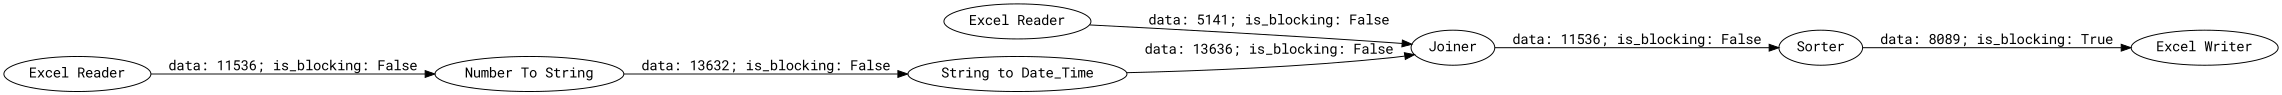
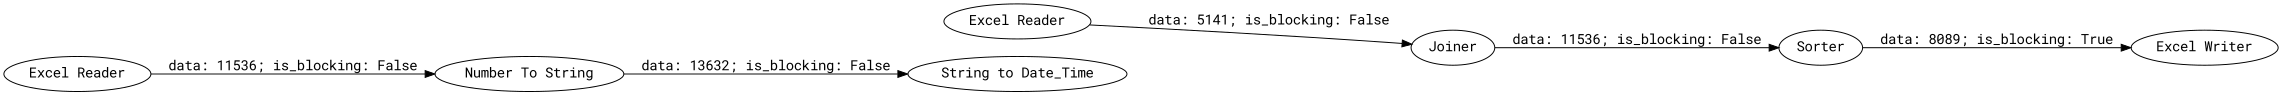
edge "String to Date_Time" -> "Joiner": removed, label "data: 13636; is_blocking: False"
